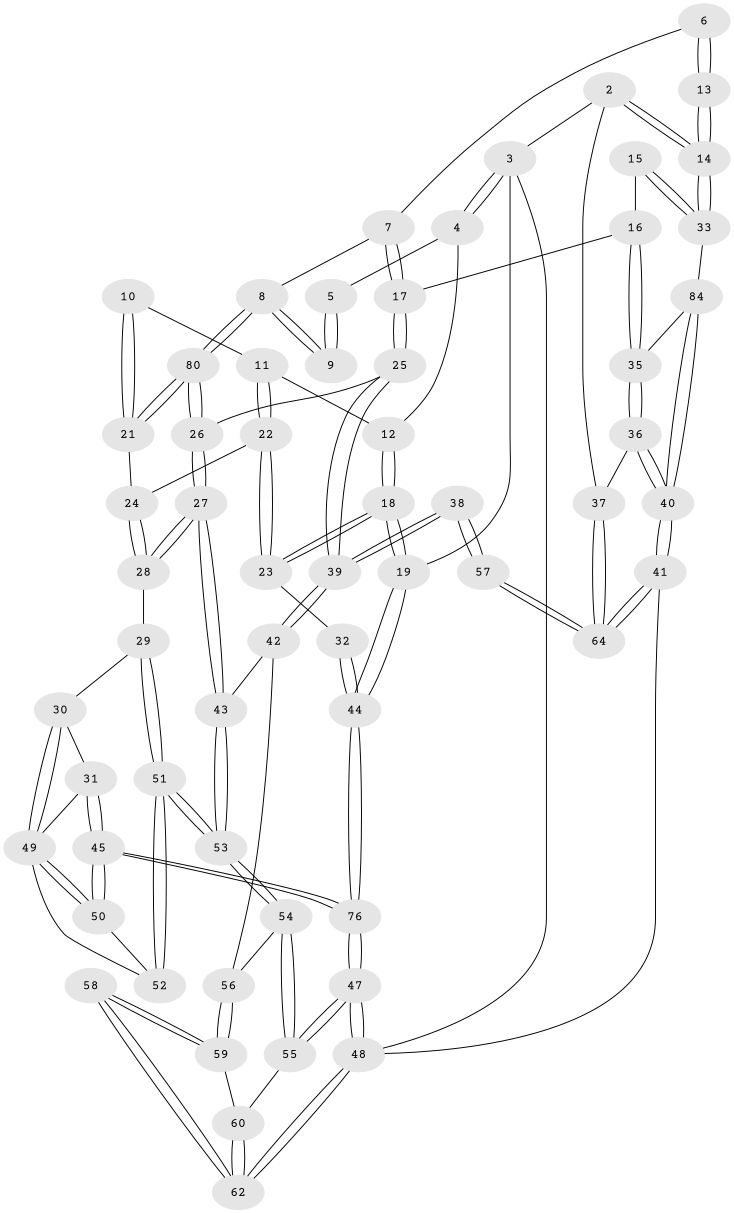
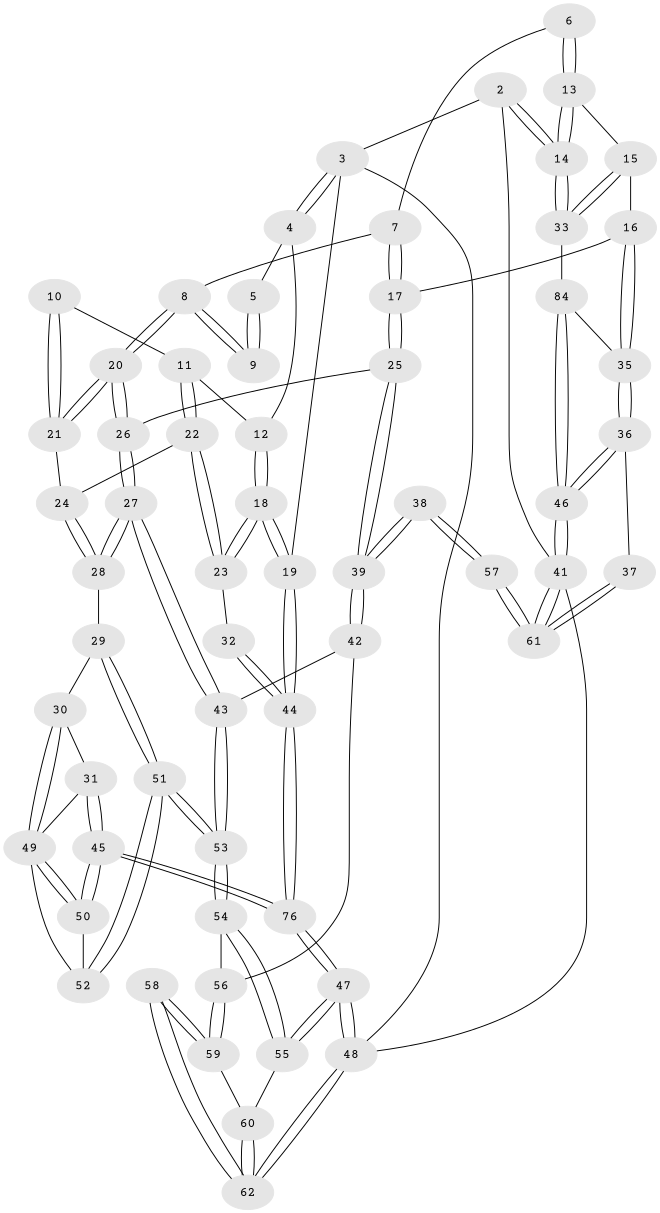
edge "13" -- "15": added
edge "2" -- "37": now "2" -- "41"
node "80": label "80" -> "20"
node "40": label "40" -> "46"
node "64": label "64" -> "61"
